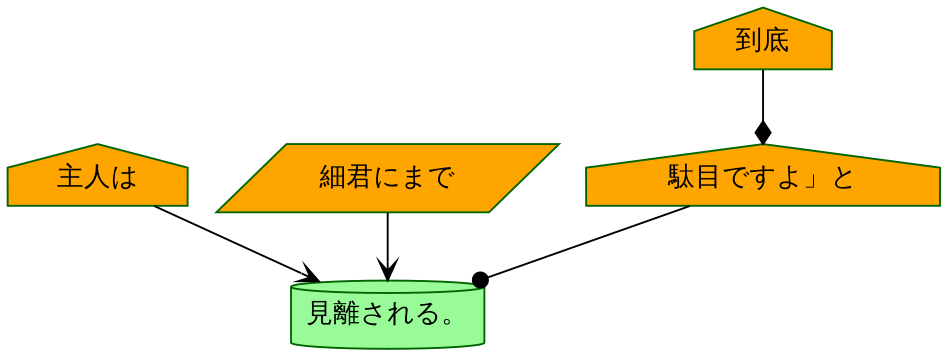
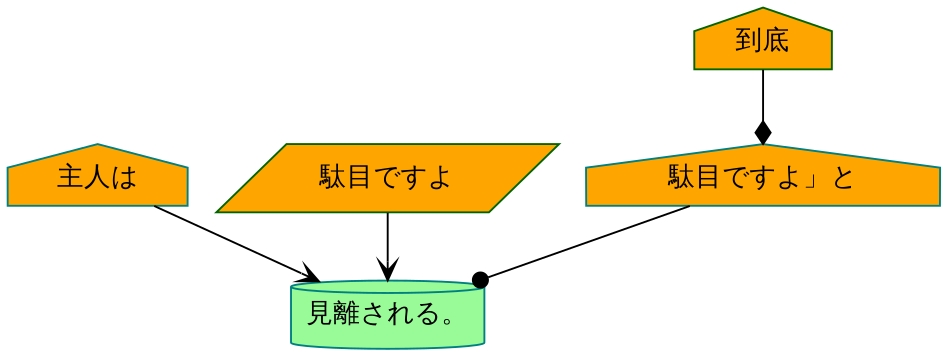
node "主人は": color darkgreen -> teal
node "細君にまで": label "細君にまで" -> "駄目ですよ"
node "駄目ですよ」と": color darkgreen -> teal
node "見離される。": color darkgreen -> teal
